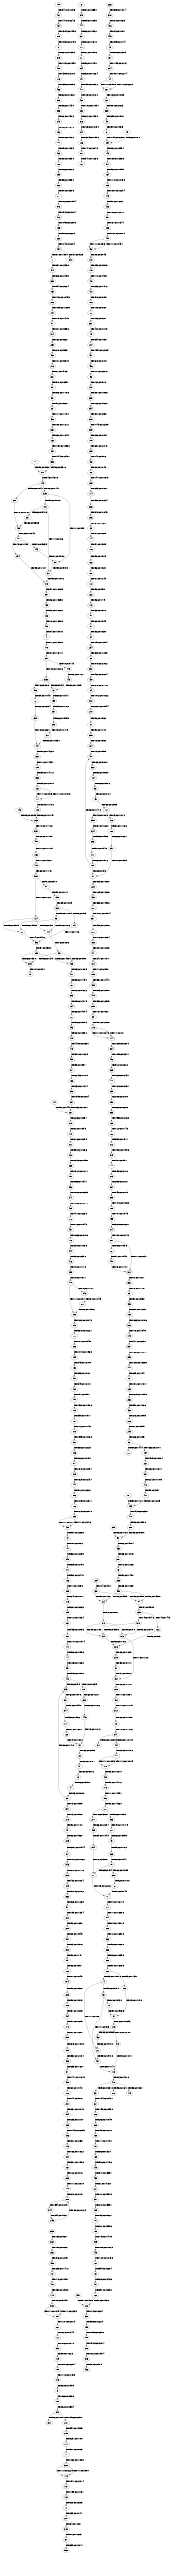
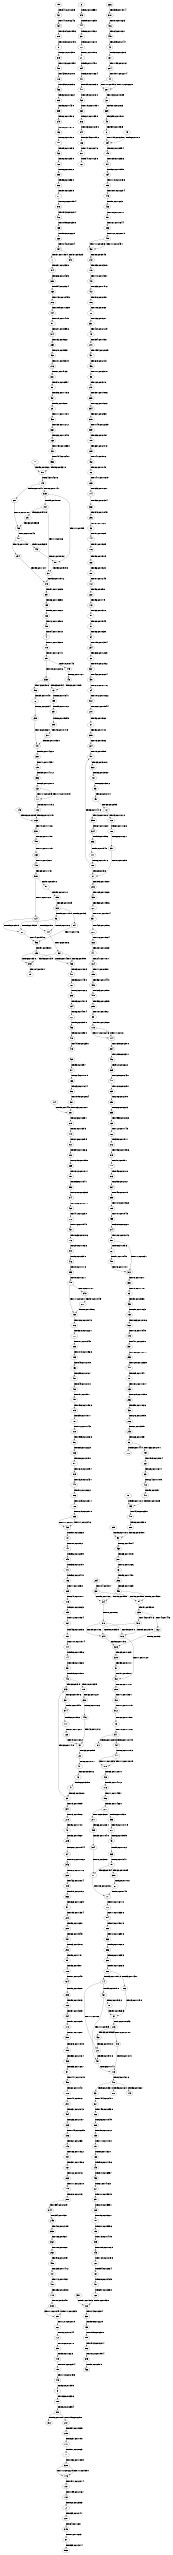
edge "413" -> "435": removed, label "Len:581;Cov:160.5"
edge "15" -> "138": label "Len:56;Len:152.0" -> "Len:56;Cov:152.0"
edge "245" -> "208": now "245" -> "353"
